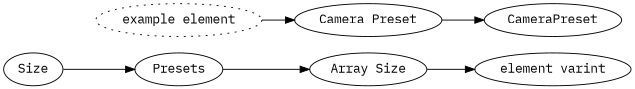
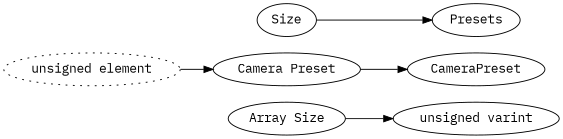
node "example element": label "example element" -> "unsigned element"
edge "Presets" -> "Array Size": removed
node "element varint": label "element varint" -> "unsigned varint"
